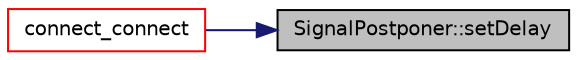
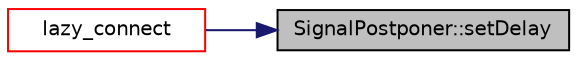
node "connect_connect": label "connect_connect" -> "lazy_connect"
